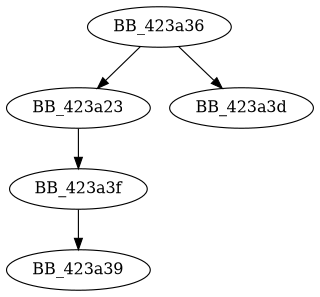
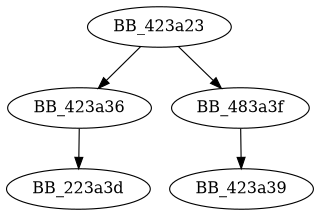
edge "BB_423a36" -> "BB_423a23": reversed
node "BB_423a3d": label "BB_423a3d" -> "BB_223a3d"
node "BB_423a3f": label "BB_423a3f" -> "BB_483a3f"
